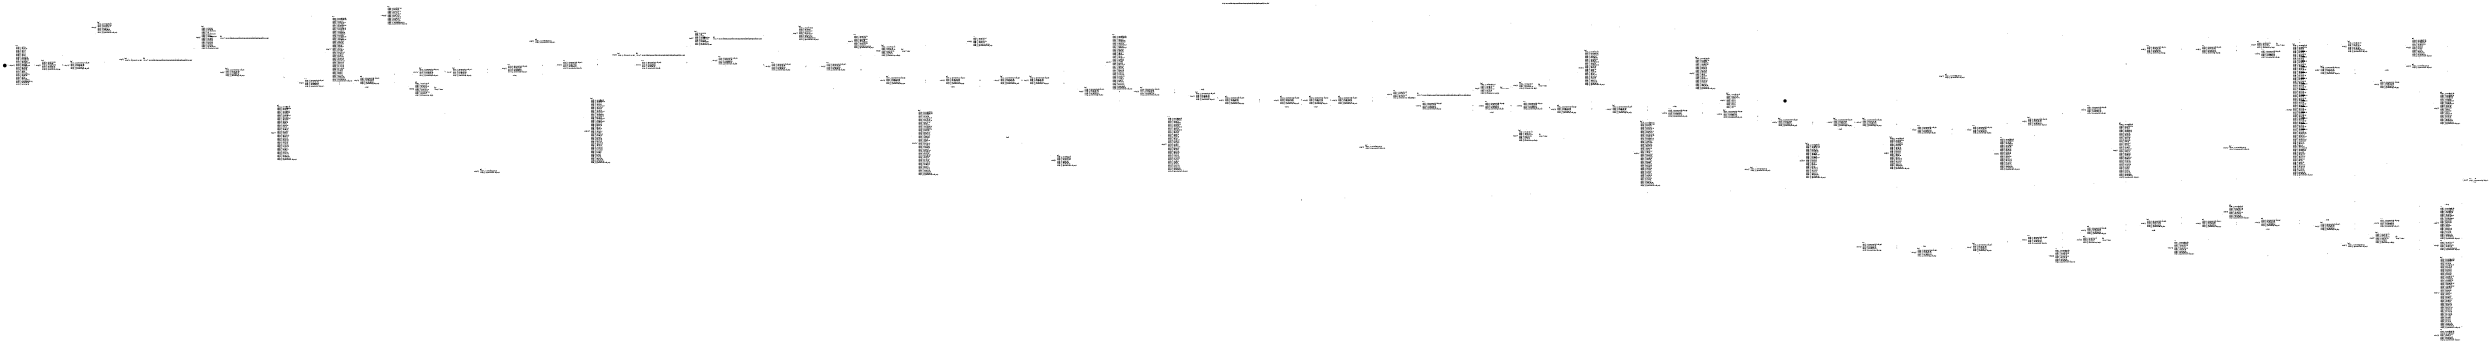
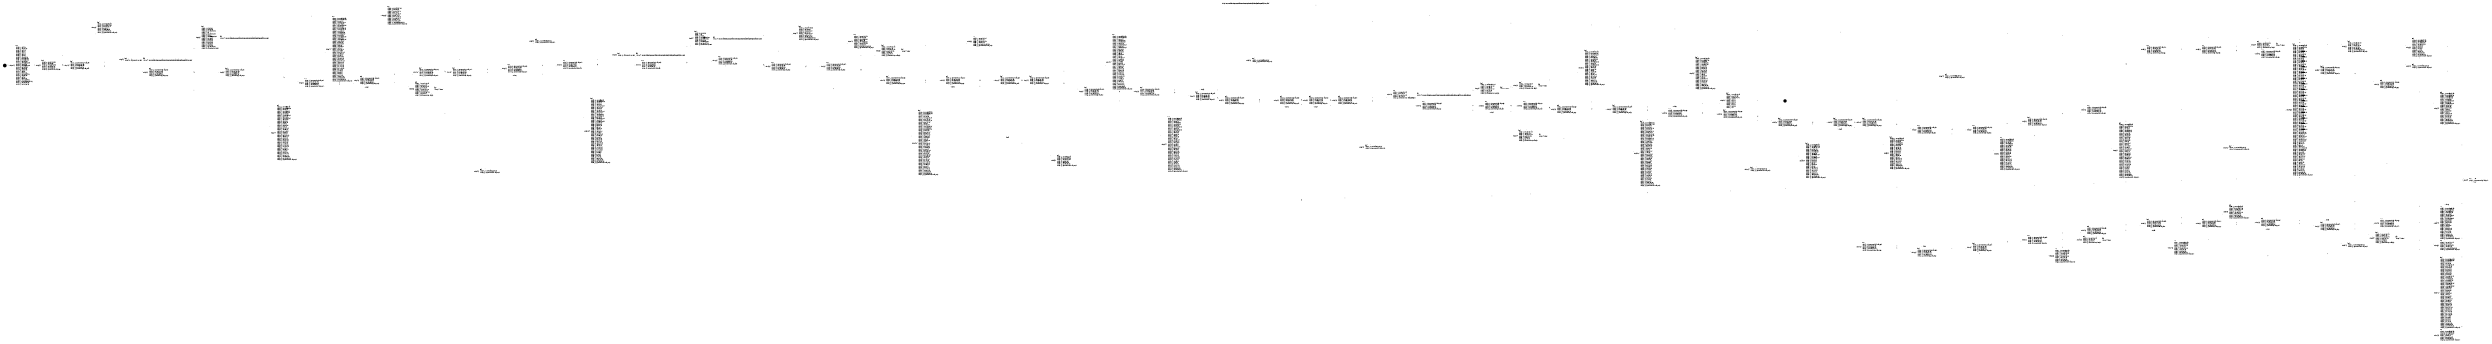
node "0x402a04 [15]": added
node "0x402a40": removed
node "0x401690 [28]": added
